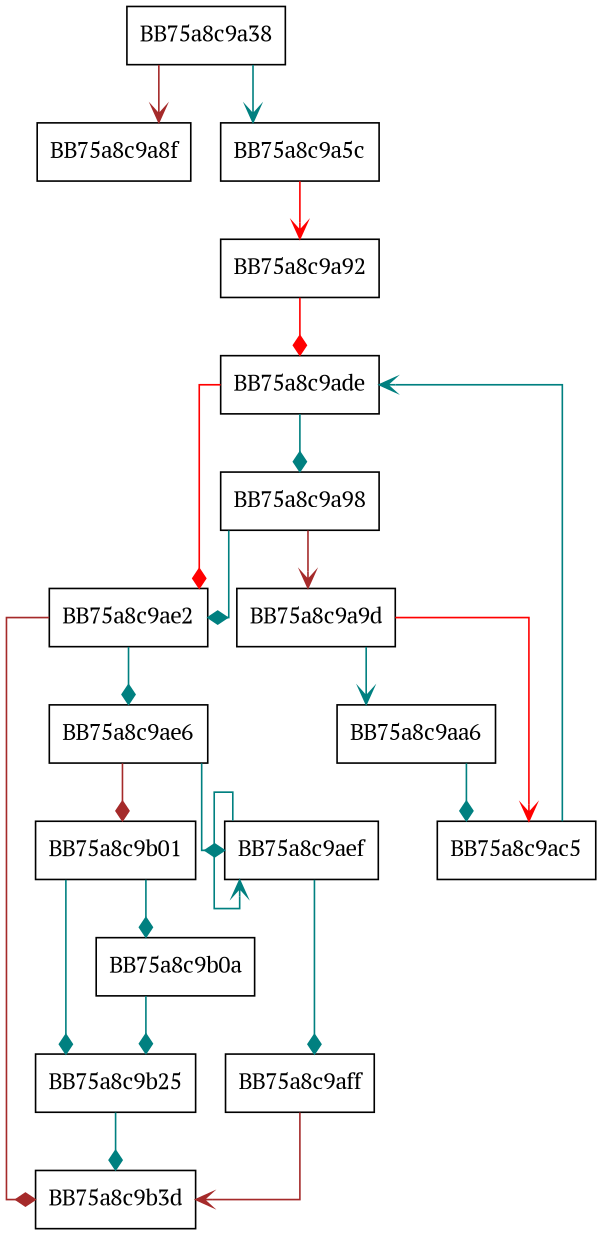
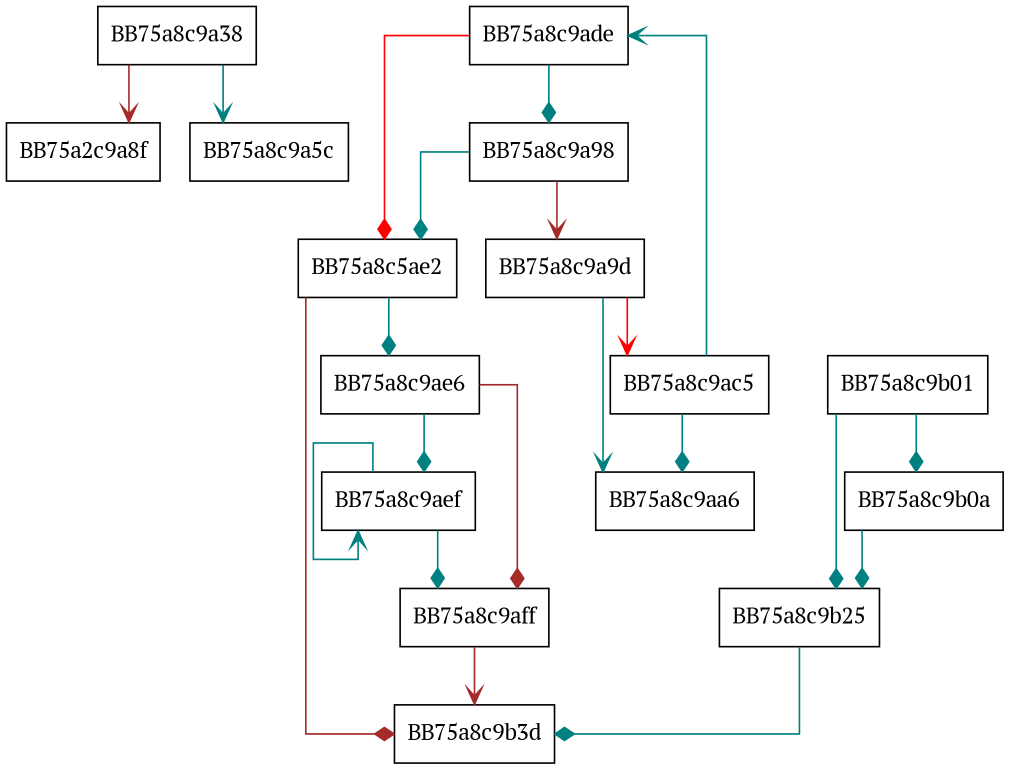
node "BB75a8c9a8f": label "BB75a8c9a8f" -> "BB75a2c9a8f"
node "BB75a8c9a92": removed
node "BB75a8c9ae2": label "BB75a8c9ae2" -> "BB75a8c5ae2"
edge "BB75a8c9ae6" -> "BB75a8c9b01": now "BB75a8c9ae6" -> "BB75a8c9aff"
edge "BB75a8c9aa6" -> "BB75a8c9ac5": reversed
